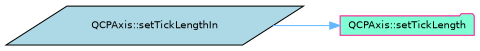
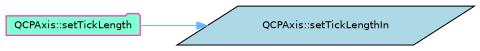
edge "QCPAxis::setTickLengthIn" -> "QCPAxis::setTickLength": reversed
